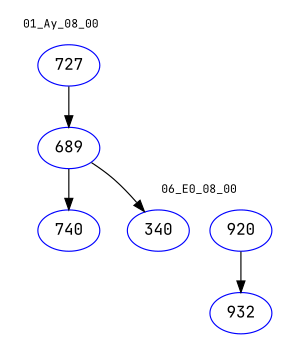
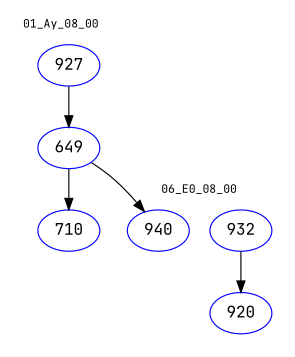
node "727": label "727" -> "927"
node "689": label "689" -> "649"
node "740": label "740" -> "710"
node "340": label "340" -> "940"
edge "920" -> "932": reversed
